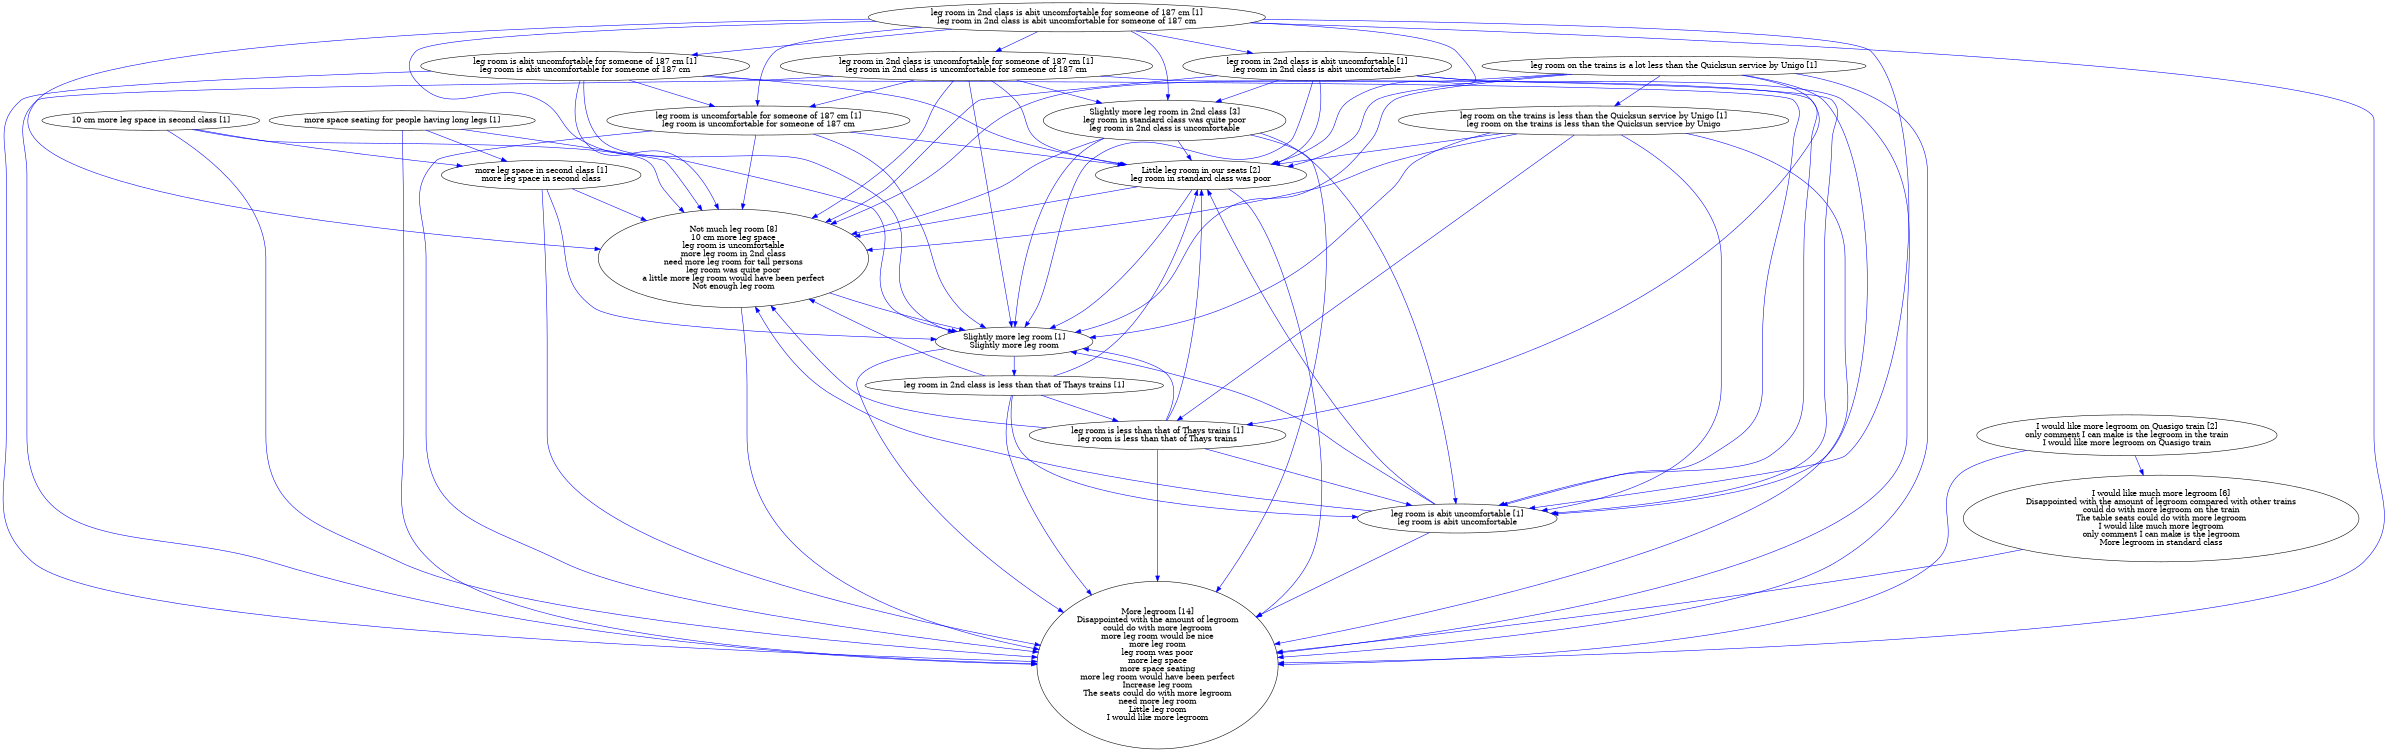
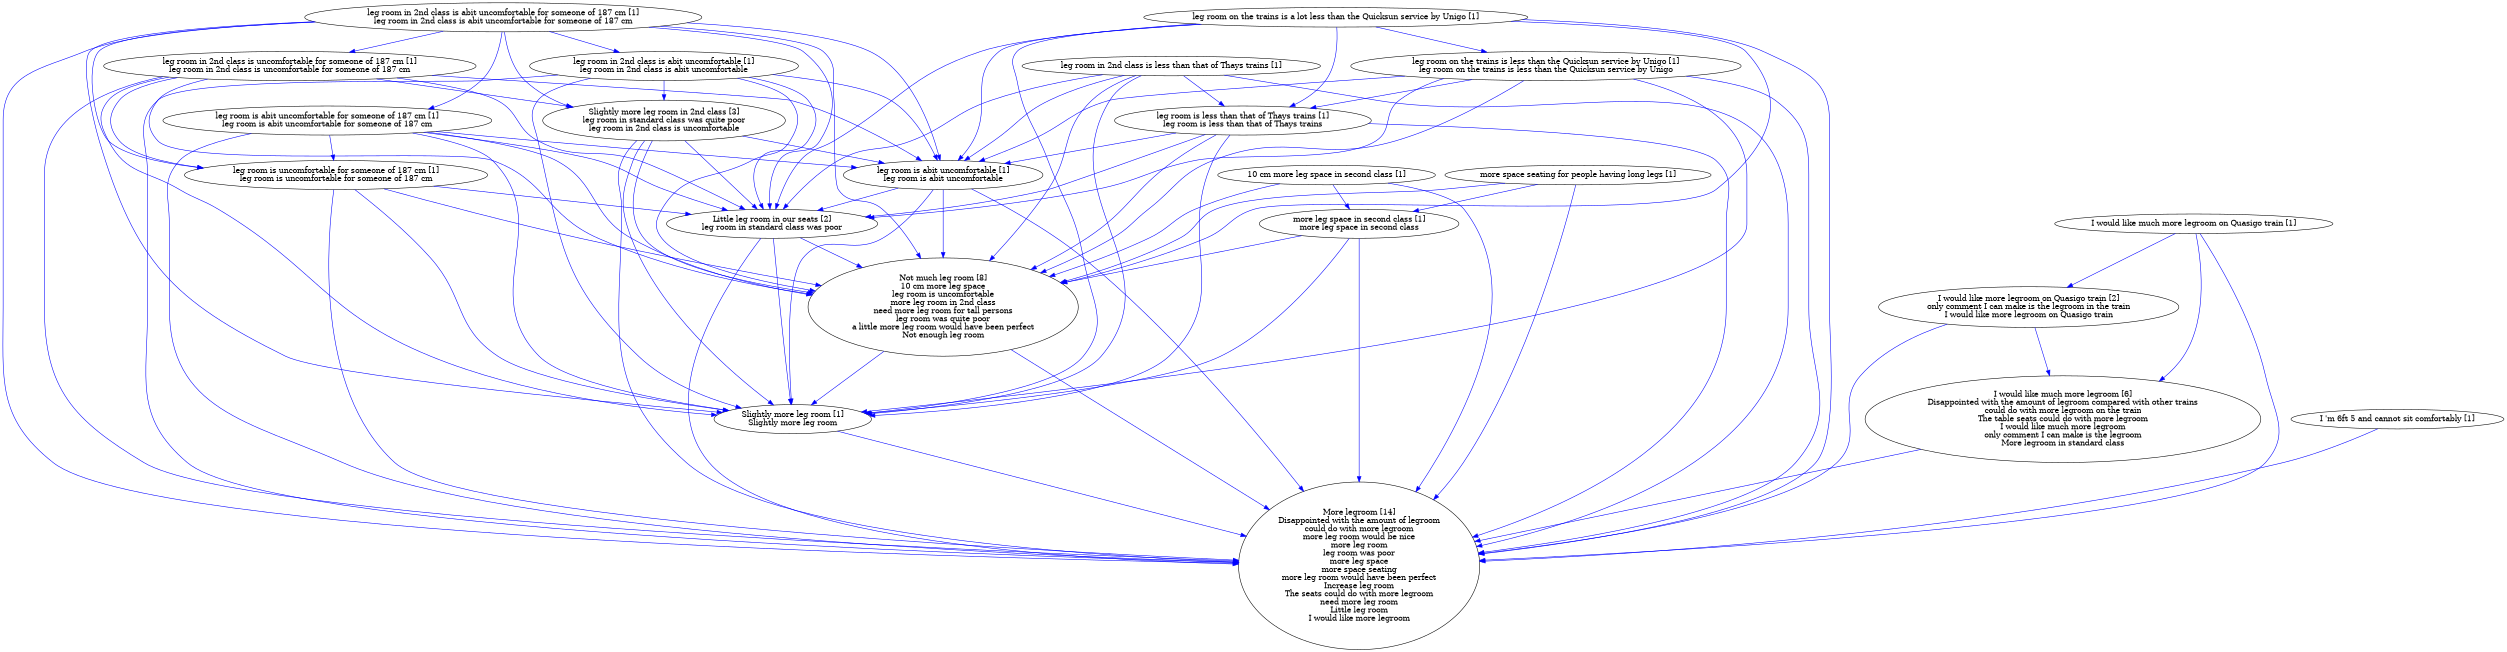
node "I would like much more legroom on Quasigo train [1]": added
edge "Slightly more leg room [1] Slightly more leg room" -> "leg room in 2nd class is less than that of Thays trains [1]": reversed
node "I 'm 6ft 5 and cannot sit comfortably [1]": added
